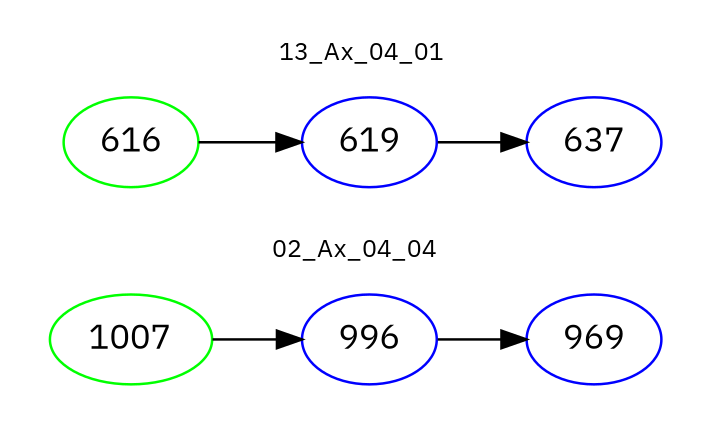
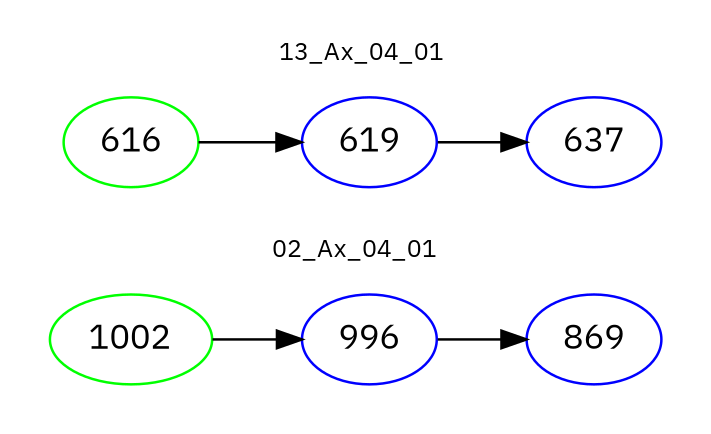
cluster "02_Ax_04_04": label "02_Ax_04_04" -> "02_Ax_04_01"
node "1007": label "1007" -> "1002"
node "969": label "969" -> "869"
